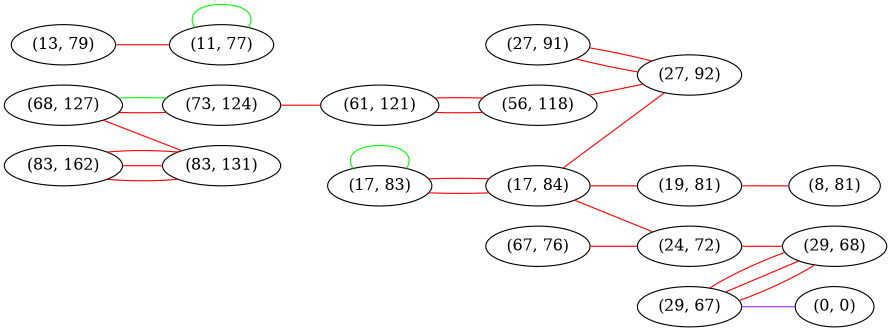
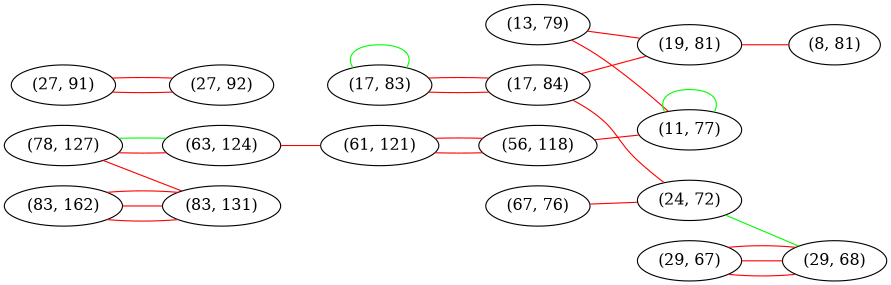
edge "(13, 79)" -- "(19, 81)": added
edge "(27, 92)" -- "(56, 118)": now "(11, 77)" -- "(56, 118)"
node "(68, 127)": label "(68, 127)" -> "(78, 127)"
node "(73, 124)": label "(73, 124)" -> "(63, 124)"
edge "(27, 92)" -- "(17, 84)": removed
edge "(24, 72)" -- "(29, 68)": color red -> green
node "(0, 0)": removed
